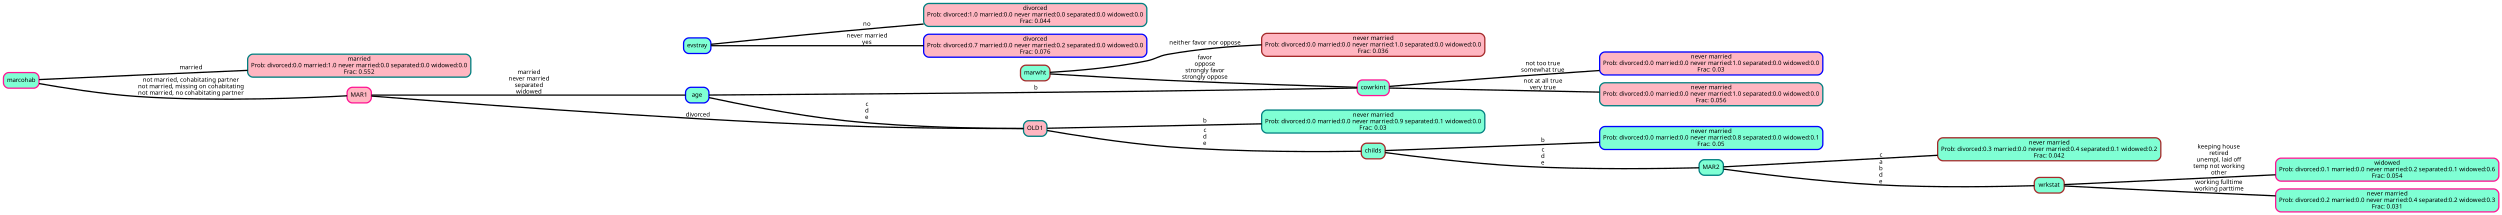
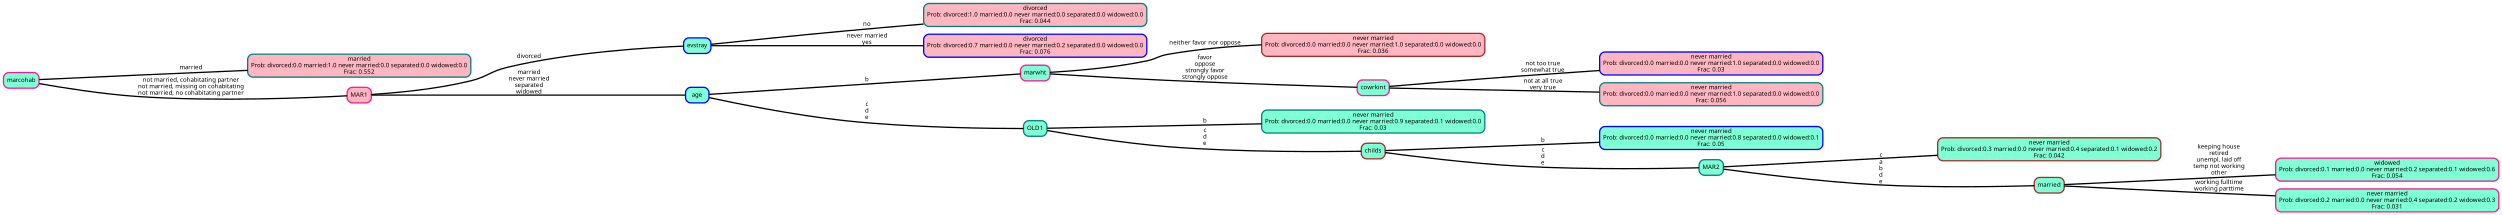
node "marwht": color brown -> deeppink
edge "cowrkint" -- "age": now "marwht" -- "age"
edge "MAR1" -- "OLD1": now "MAR1" -- "evstray"
node "OLD1": fillcolor lightpink -> aquamarine
node "wrkstat": label "wrkstat" -> "married"
